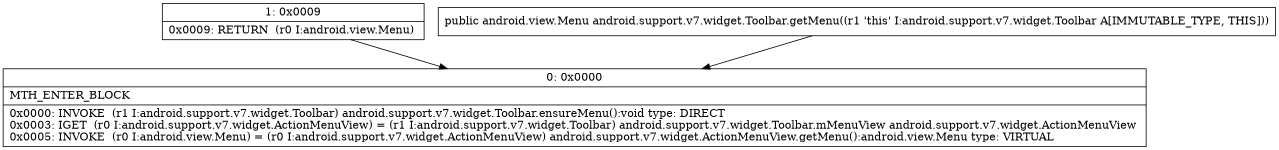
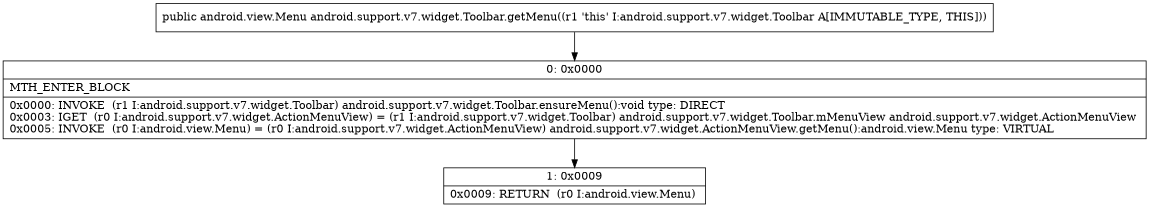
edge "1: 0x0009" -> "0: 0x0000": reversed
